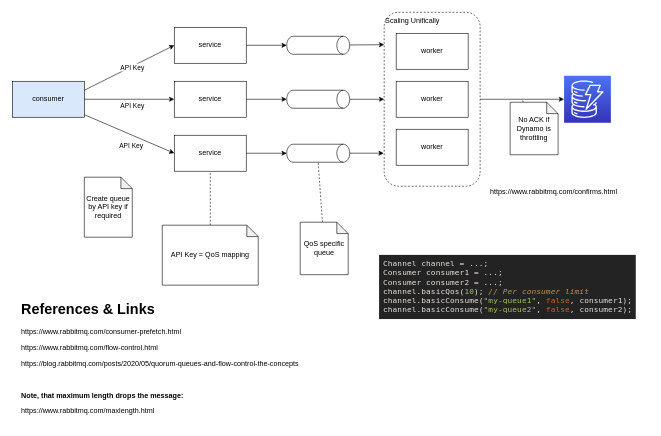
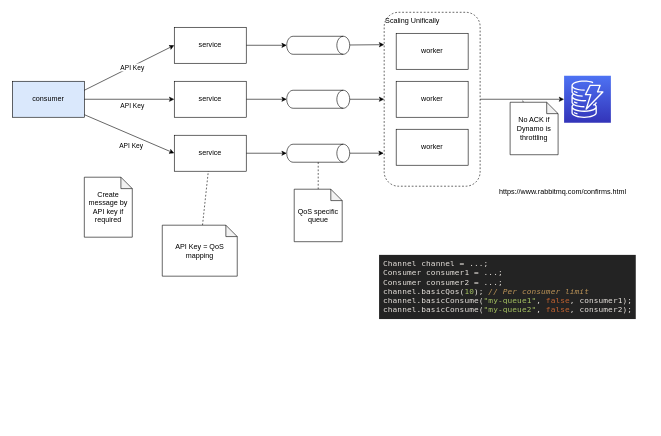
node "https://www.rabbitmq.com/confirms.html": moved (564, 195) -> (573, 195)
node "Create queue by API key if required": label "Create queue by API key if required" -> "Create message by API key if required"
node "QoS specific queue": moved (324, 249) -> (318, 216)
node "API Key = QoS mapping": size 96x60 -> 75x51
node "References & Linkshttps://www.rabbitmq.com/consumer-prefetch.html https://www.rabbitmq.com/flow-control.html https://blog.rabbitmq.com/posts/2020/05/quorum-queues-and-flow-control-the-concepts Note, that maximum length drops the message: https://www.rabbitmq.com/maxlength.html": removed
